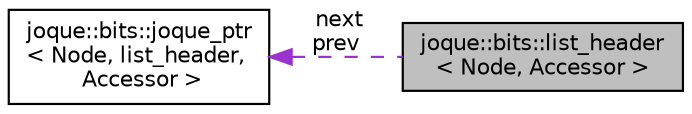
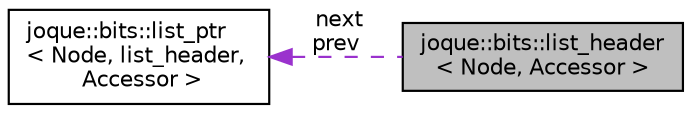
node "joque::bits::joque_ptr < Node, list_header, Accessor >": label "joque::bits::joque_ptr < Node, list_header, Accessor >" -> "joque::bits::list_ptr < Node, list_header, Accessor >"
